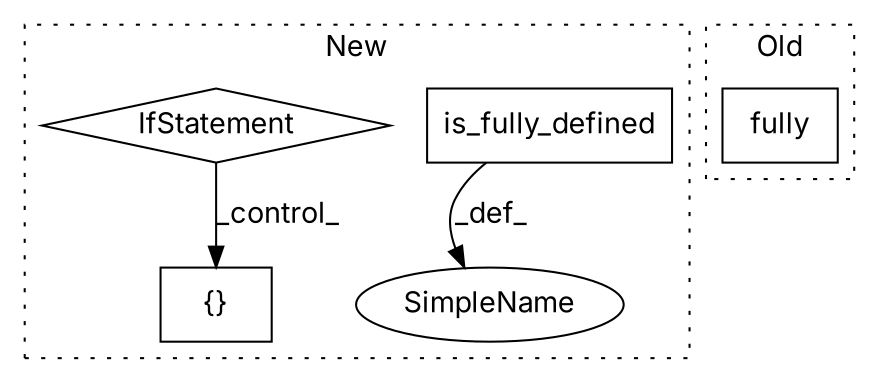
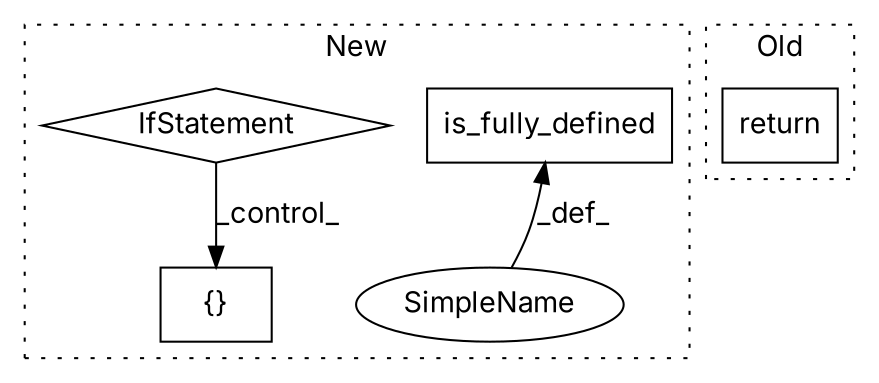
node "fully": label "fully" -> "return"
edge "is_fully_defined" -> "SimpleName": reversed
